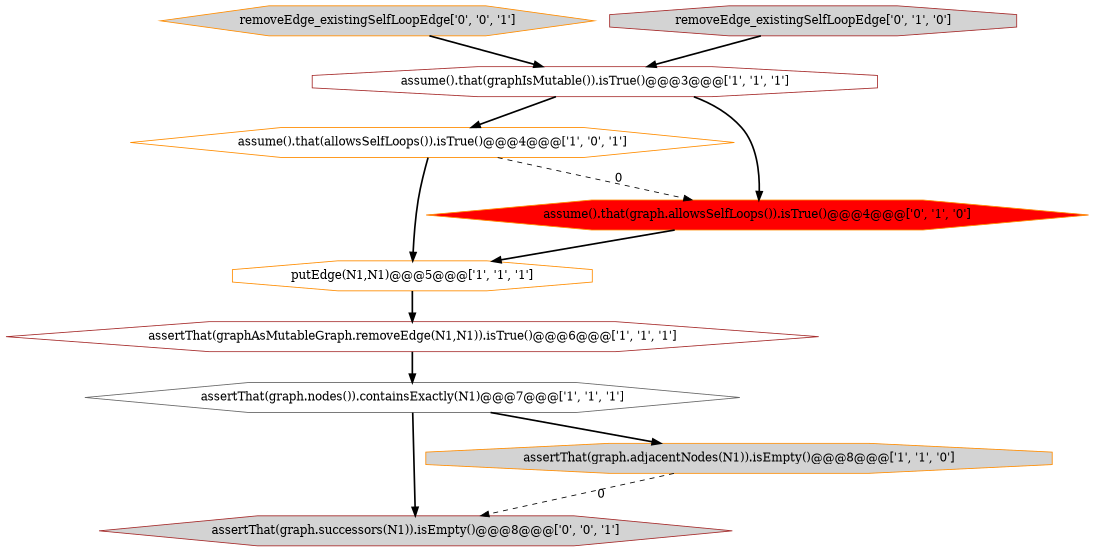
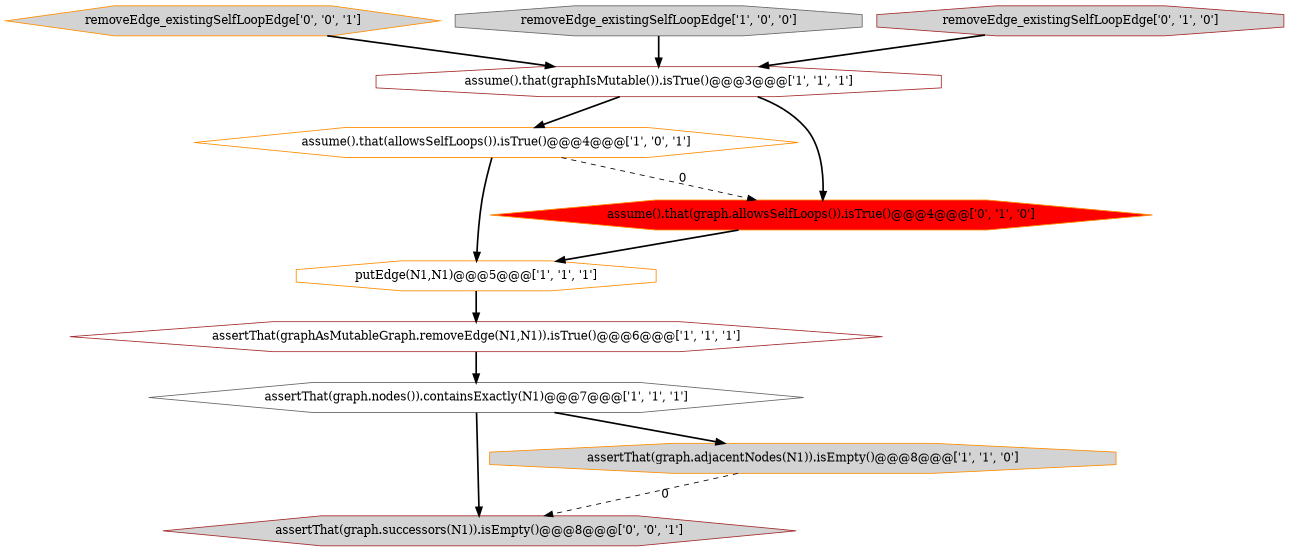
node "removeEdge_existingSelfLoopEdge['1', '0', '0']": added
